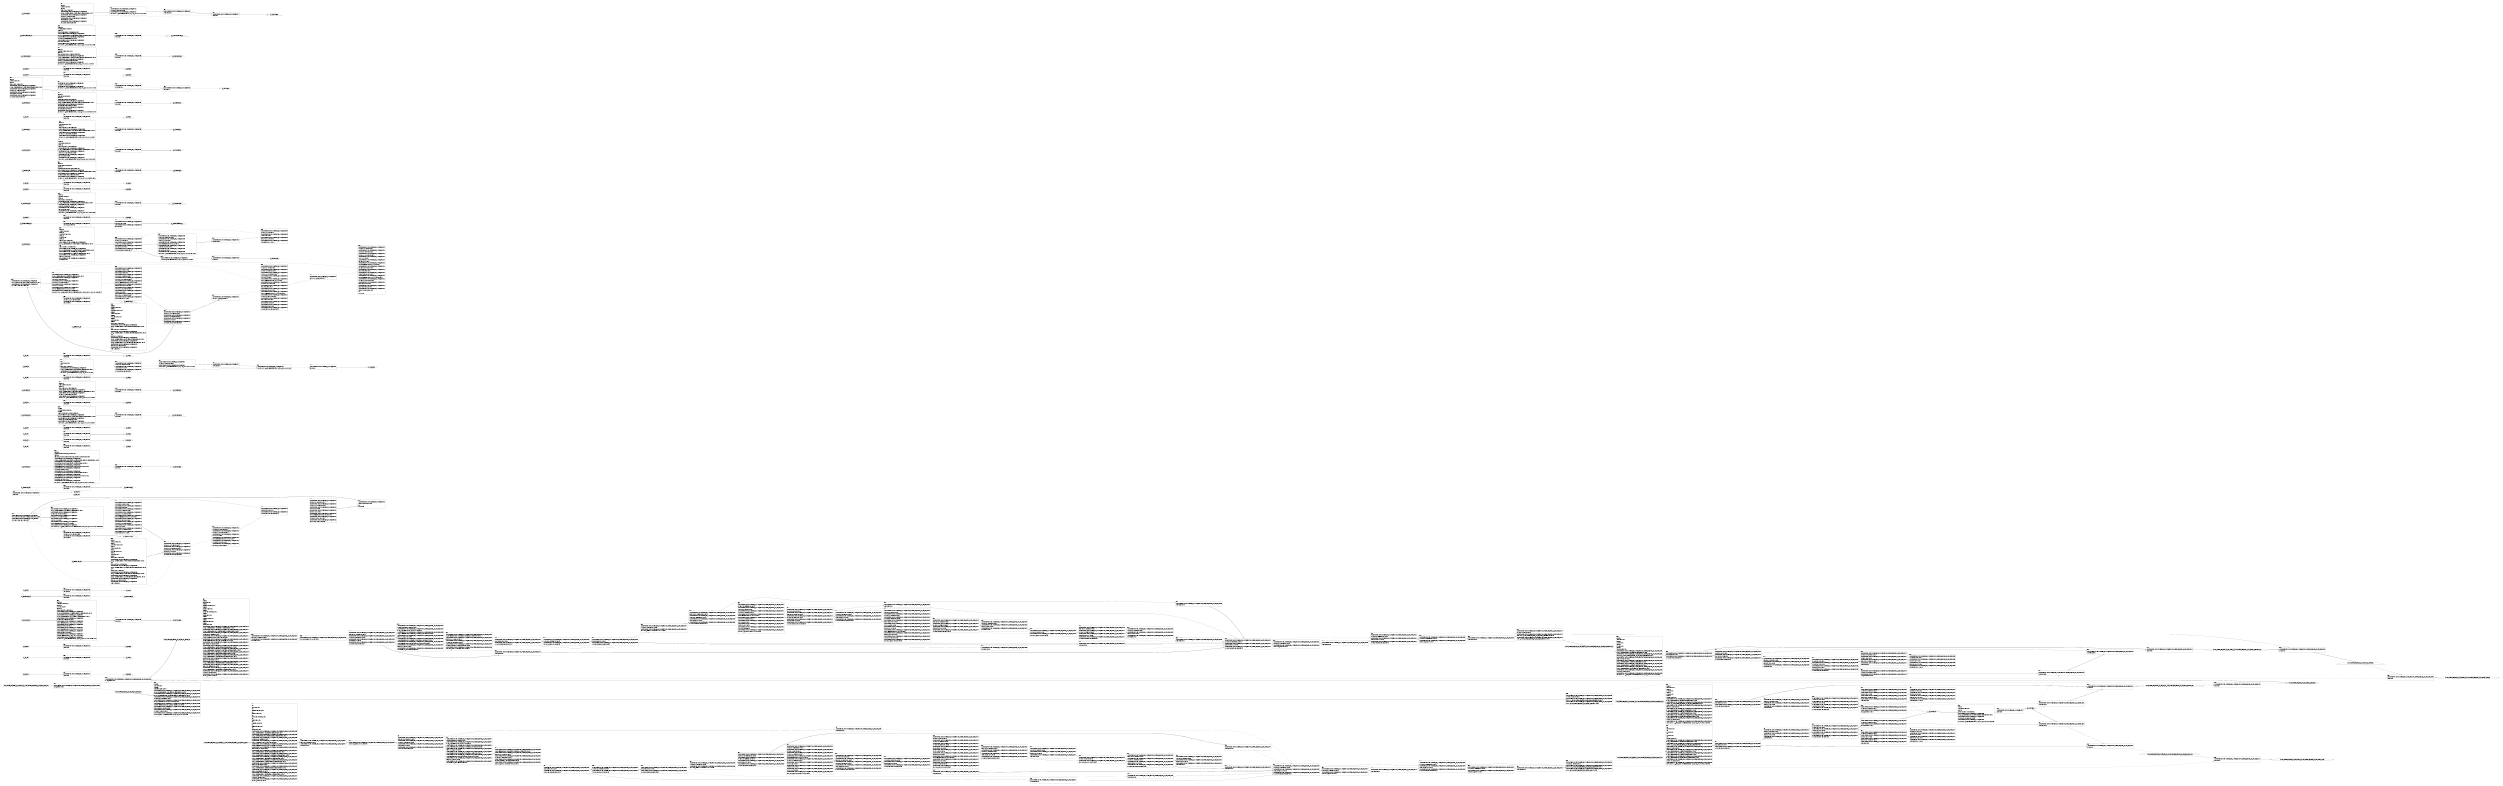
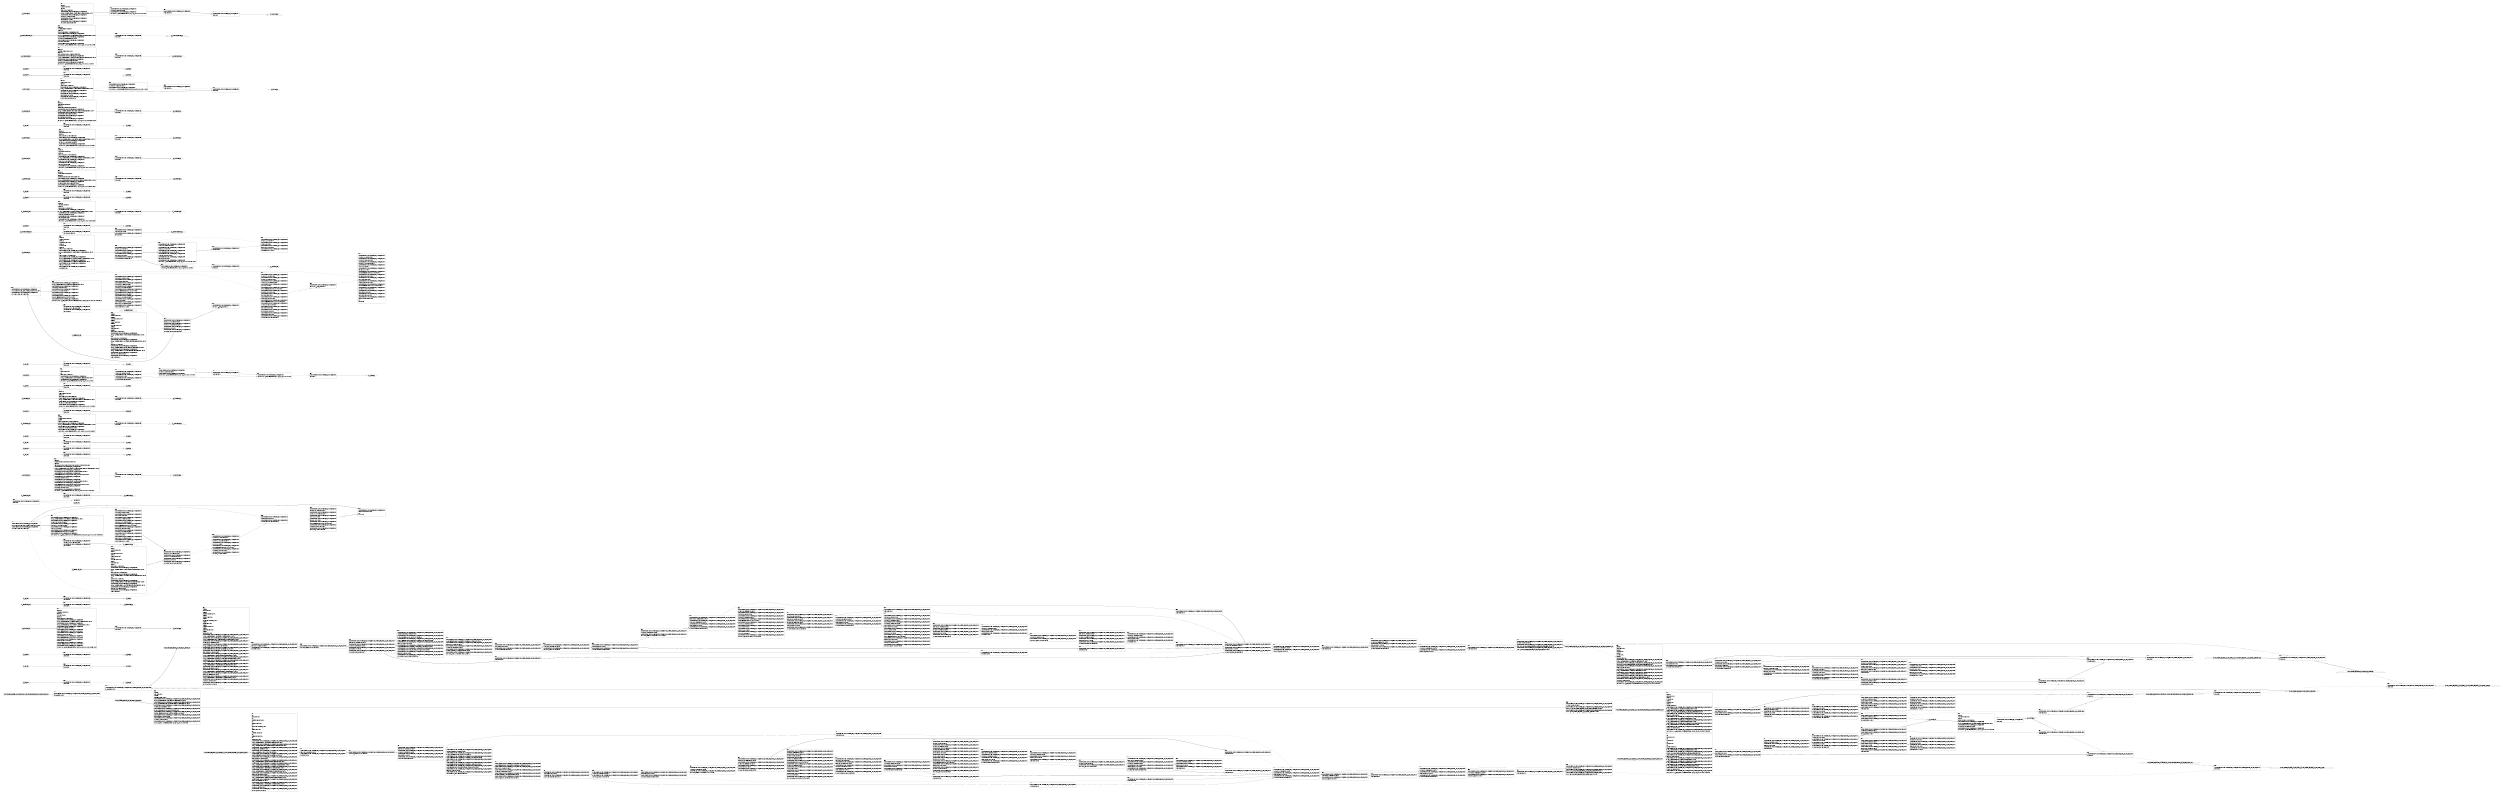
node "io_ll_printWLine_start": added
